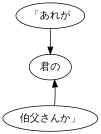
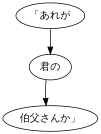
edge "伯父さんか」" -> "君の": reversed
